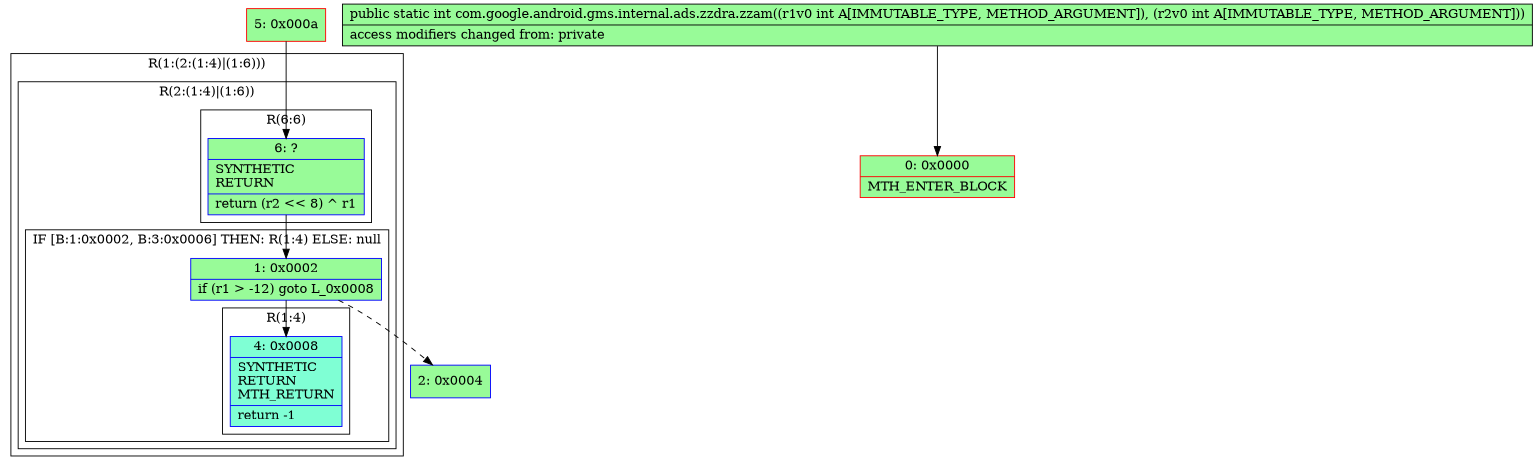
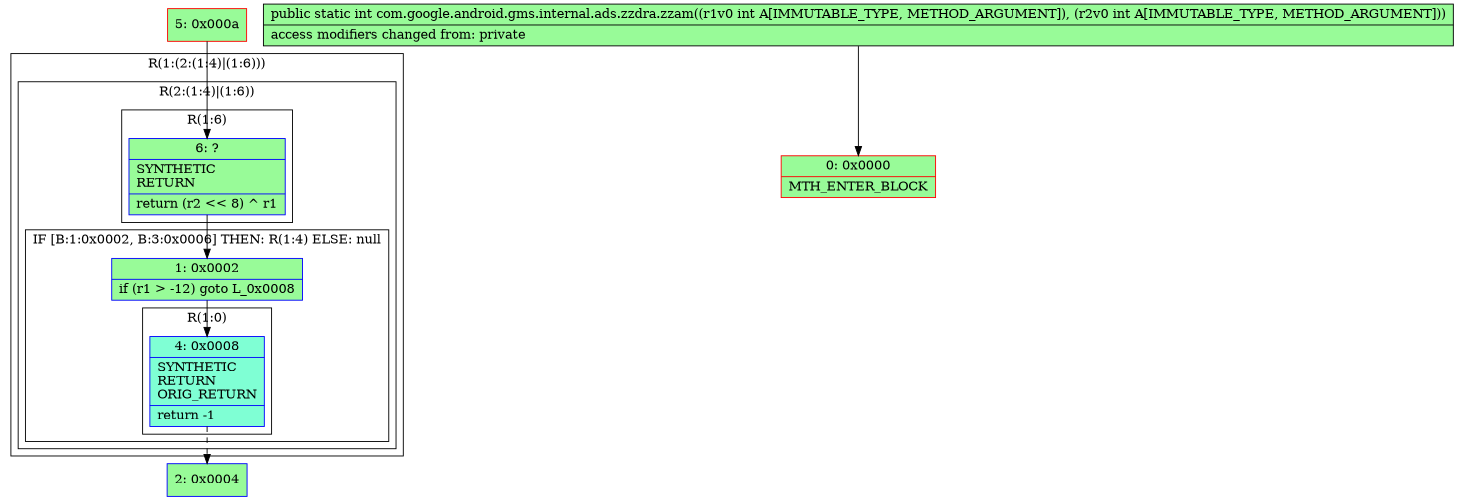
cluster "R(6:6)": label "R(6:6)" -> "R(1:6)"
cluster "R(1:4)": label "R(1:4)" -> "R(1:0)"
edge "1: 0x0002" -> "2: 0x0004": now "4: 0x0008" -> "2: 0x0004"
node "4: 0x0008": text "MTH_RETURN" -> "ORIG_RETURN"
